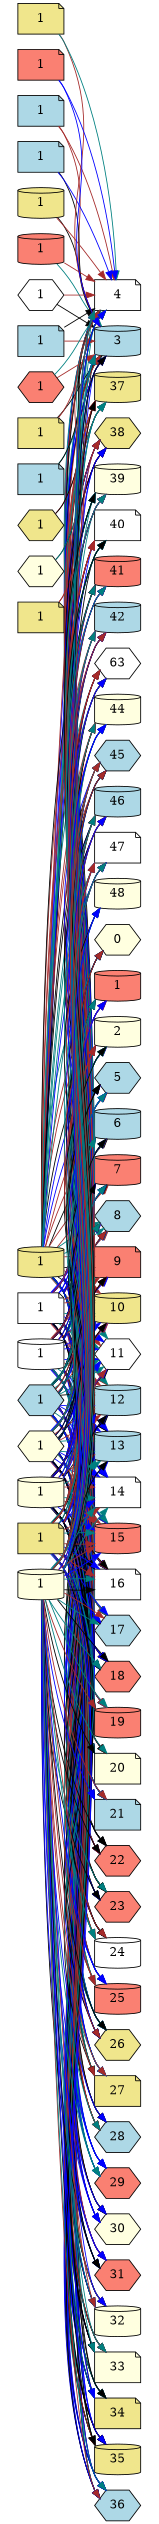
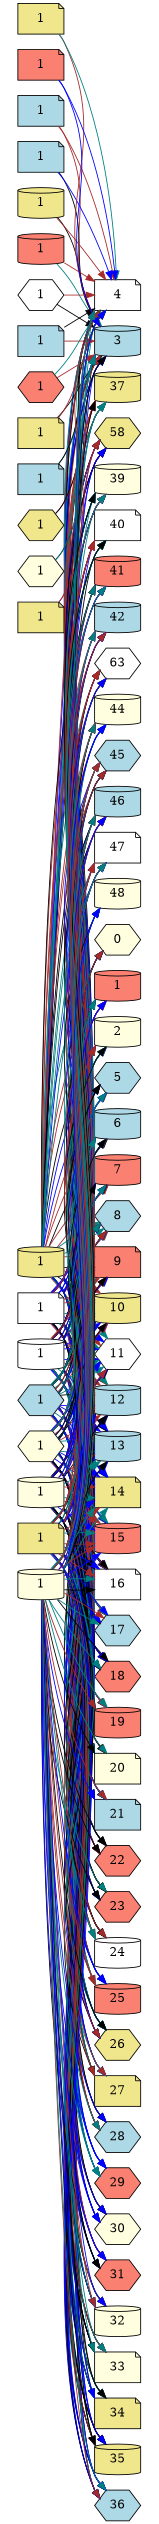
node "38": label "38" -> "58"
node "14": fillcolor white -> khaki
